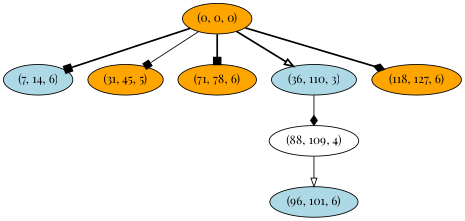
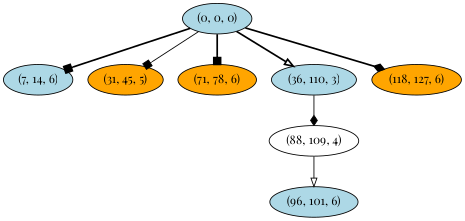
node "(0, 0, 0)": fillcolor orange -> lightblue
